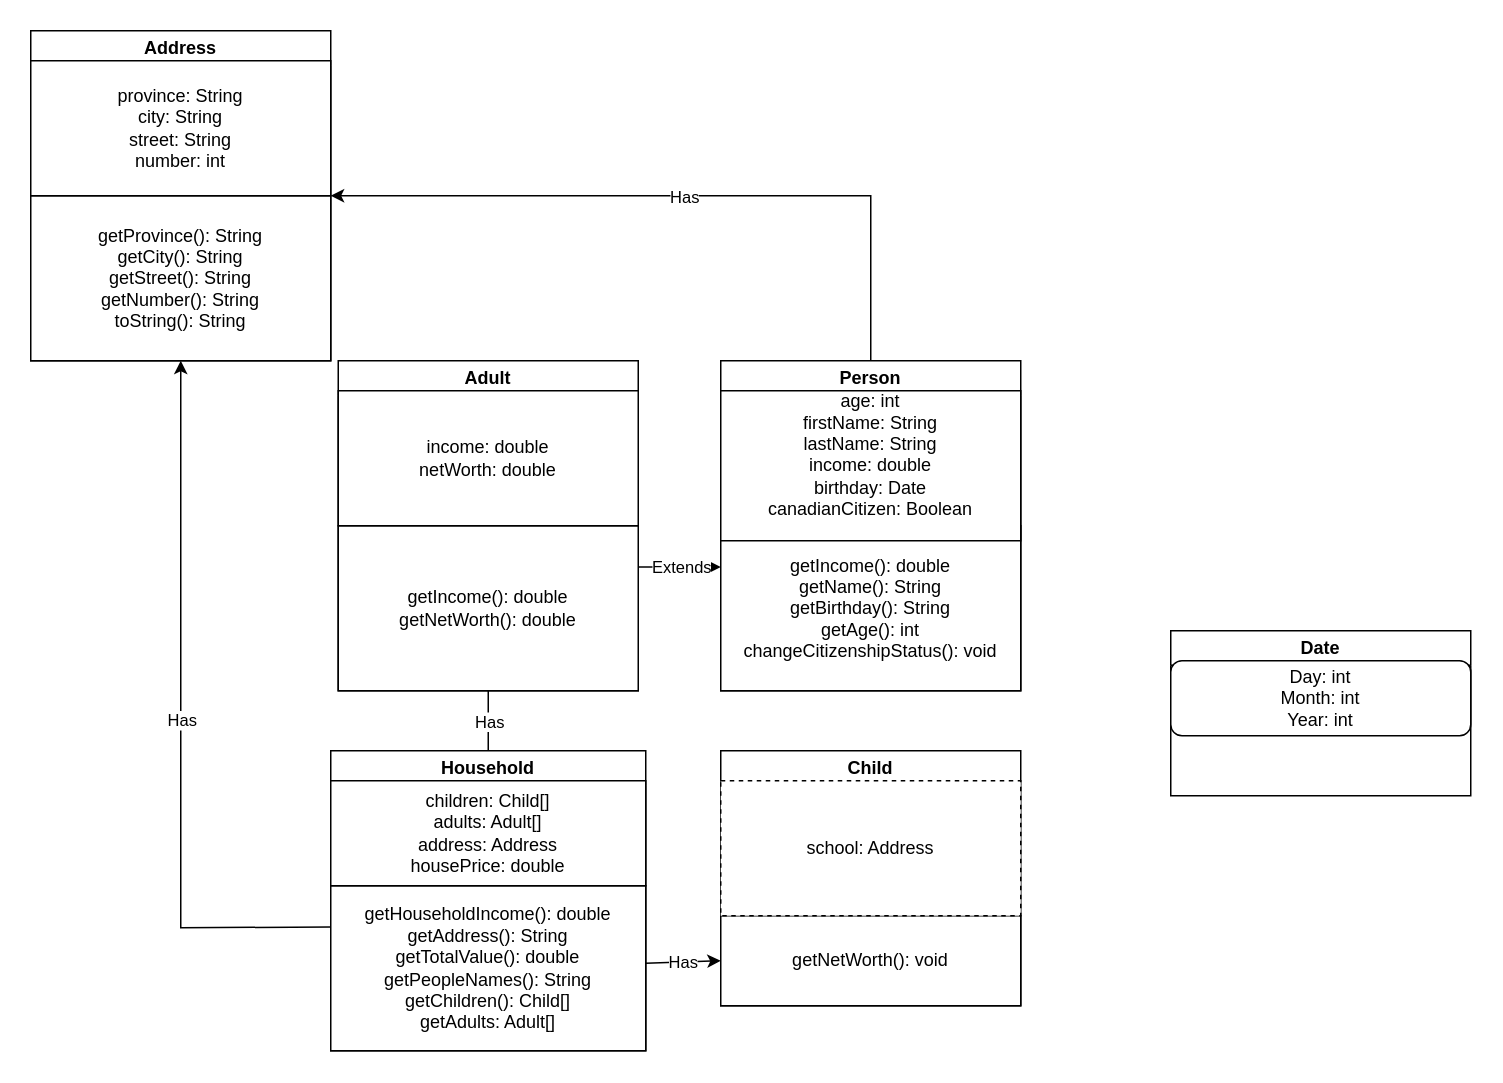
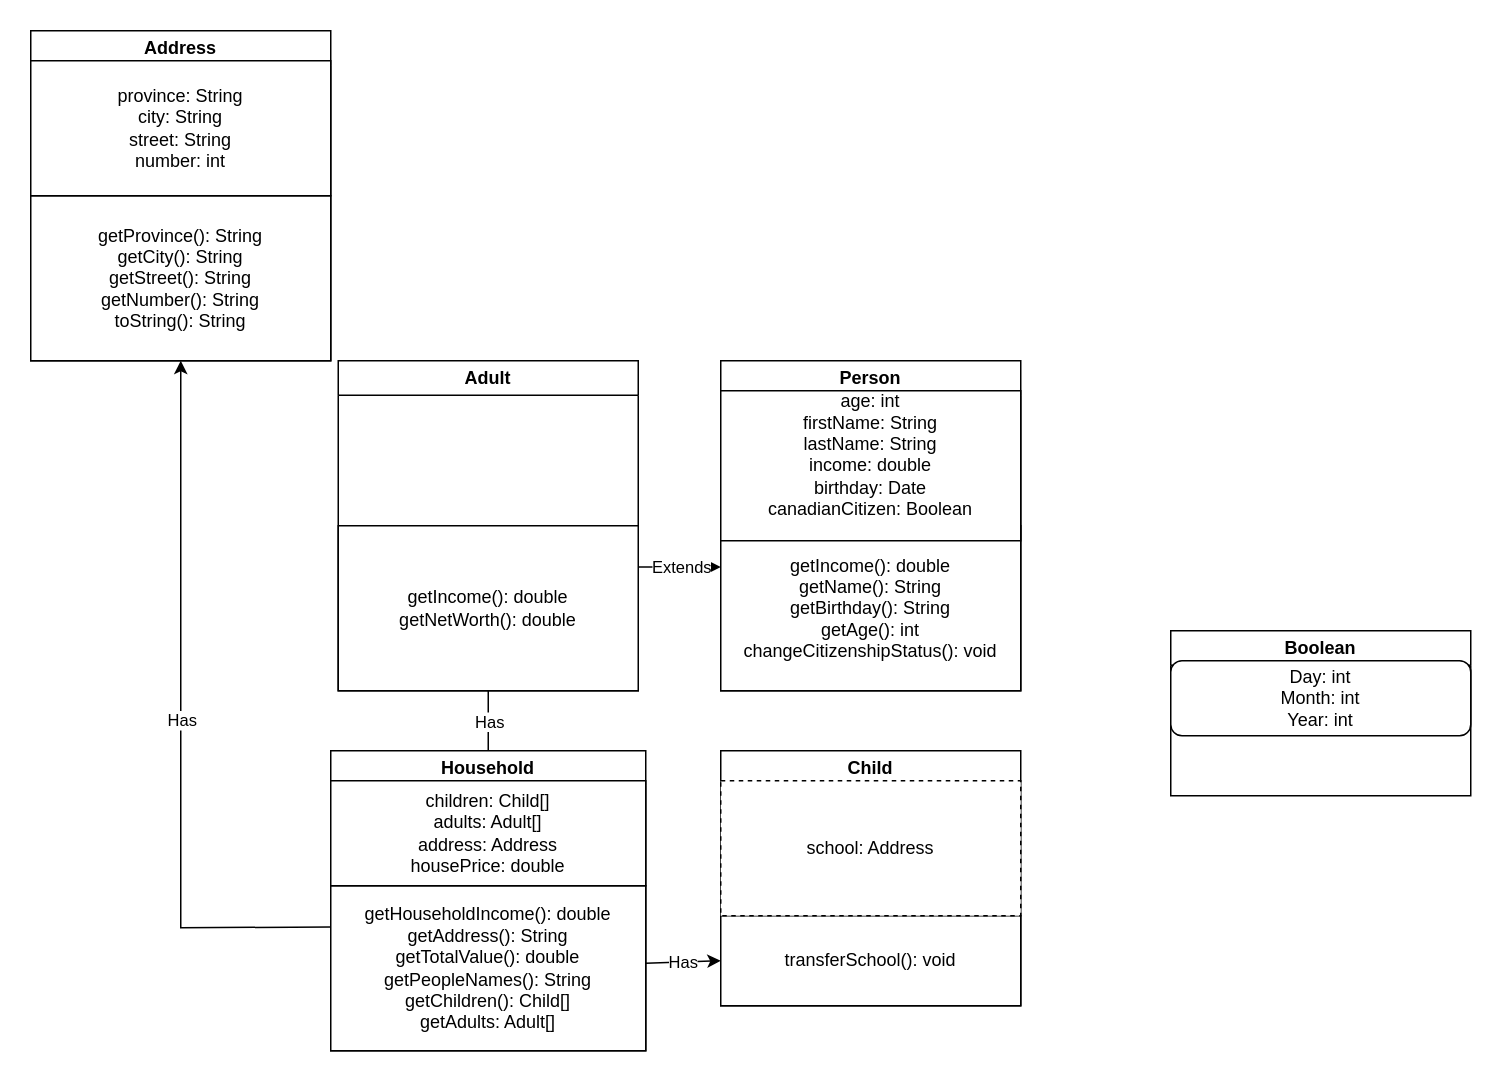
edge "Person" -> "Address": removed, label "Has"
node "income: double netWorth: double": removed
node "Date": label "Date" -> "Boolean"
node "getNetWorth(): void": label "getNetWorth(): void" -> "transferSchool(): void"
